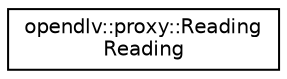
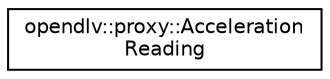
node "opendlv::proxy::Reading Reading": label "opendlv::proxy::Reading Reading" -> "opendlv::proxy::Acceleration Reading"
